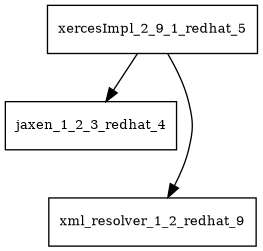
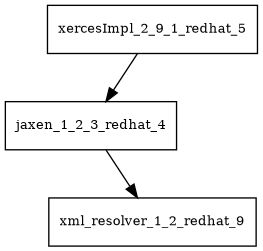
edge "xercesImpl_2_9_1_redhat_5" -> "xml_resolver_1_2_redhat_9": now "jaxen_1_2_3_redhat_4" -> "xml_resolver_1_2_redhat_9"
